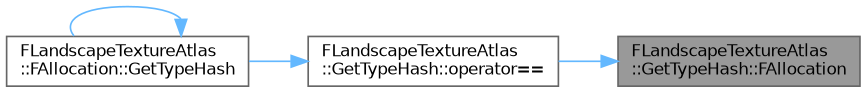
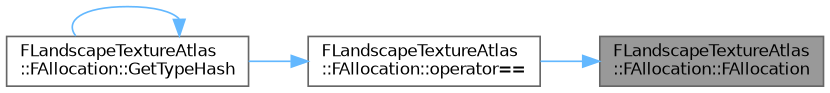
node "FLandscapeTextureAtlas ::GetTypeHash::operator==": label "FLandscapeTextureAtlas ::GetTypeHash::operator==" -> "FLandscapeTextureAtlas ::FAllocation::operator=="
node "FLandscapeTextureAtlas ::GetTypeHash::FAllocation": label "FLandscapeTextureAtlas ::GetTypeHash::FAllocation" -> "FLandscapeTextureAtlas ::FAllocation::FAllocation"
